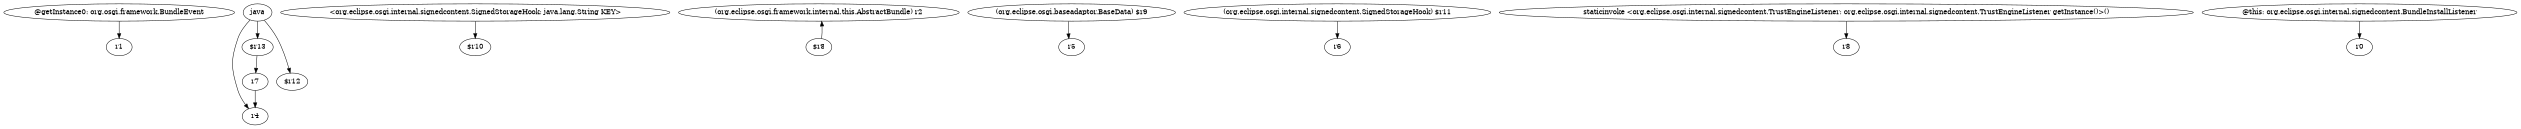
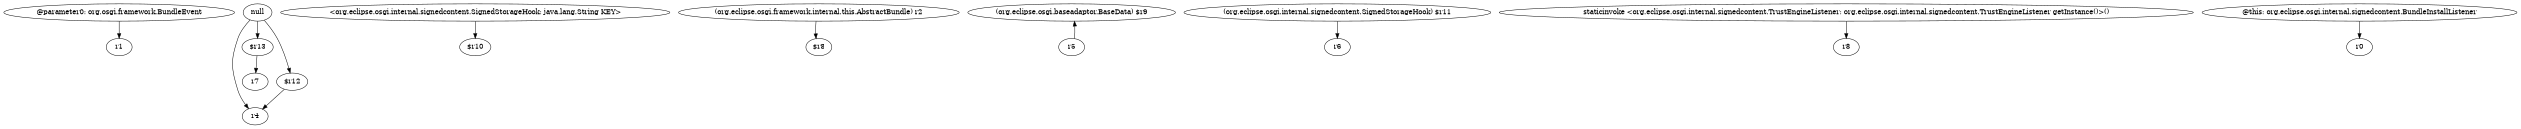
node "@getInstance0: org.osgi.framework.BundleEvent": label "@getInstance0: org.osgi.framework.BundleEvent" -> "@parameter0: org.osgi.framework.BundleEvent"
node "java": label "java" -> "null"
edge "(org.eclipse.osgi.baseadaptor.BaseData) $r9" -> "r5": reversed
edge "$r8" -> "(org.eclipse.osgi.framework.internal.this.AbstractBundle) r2": reversed
edge "r7" -> "r4": now "$r12" -> "r4"
